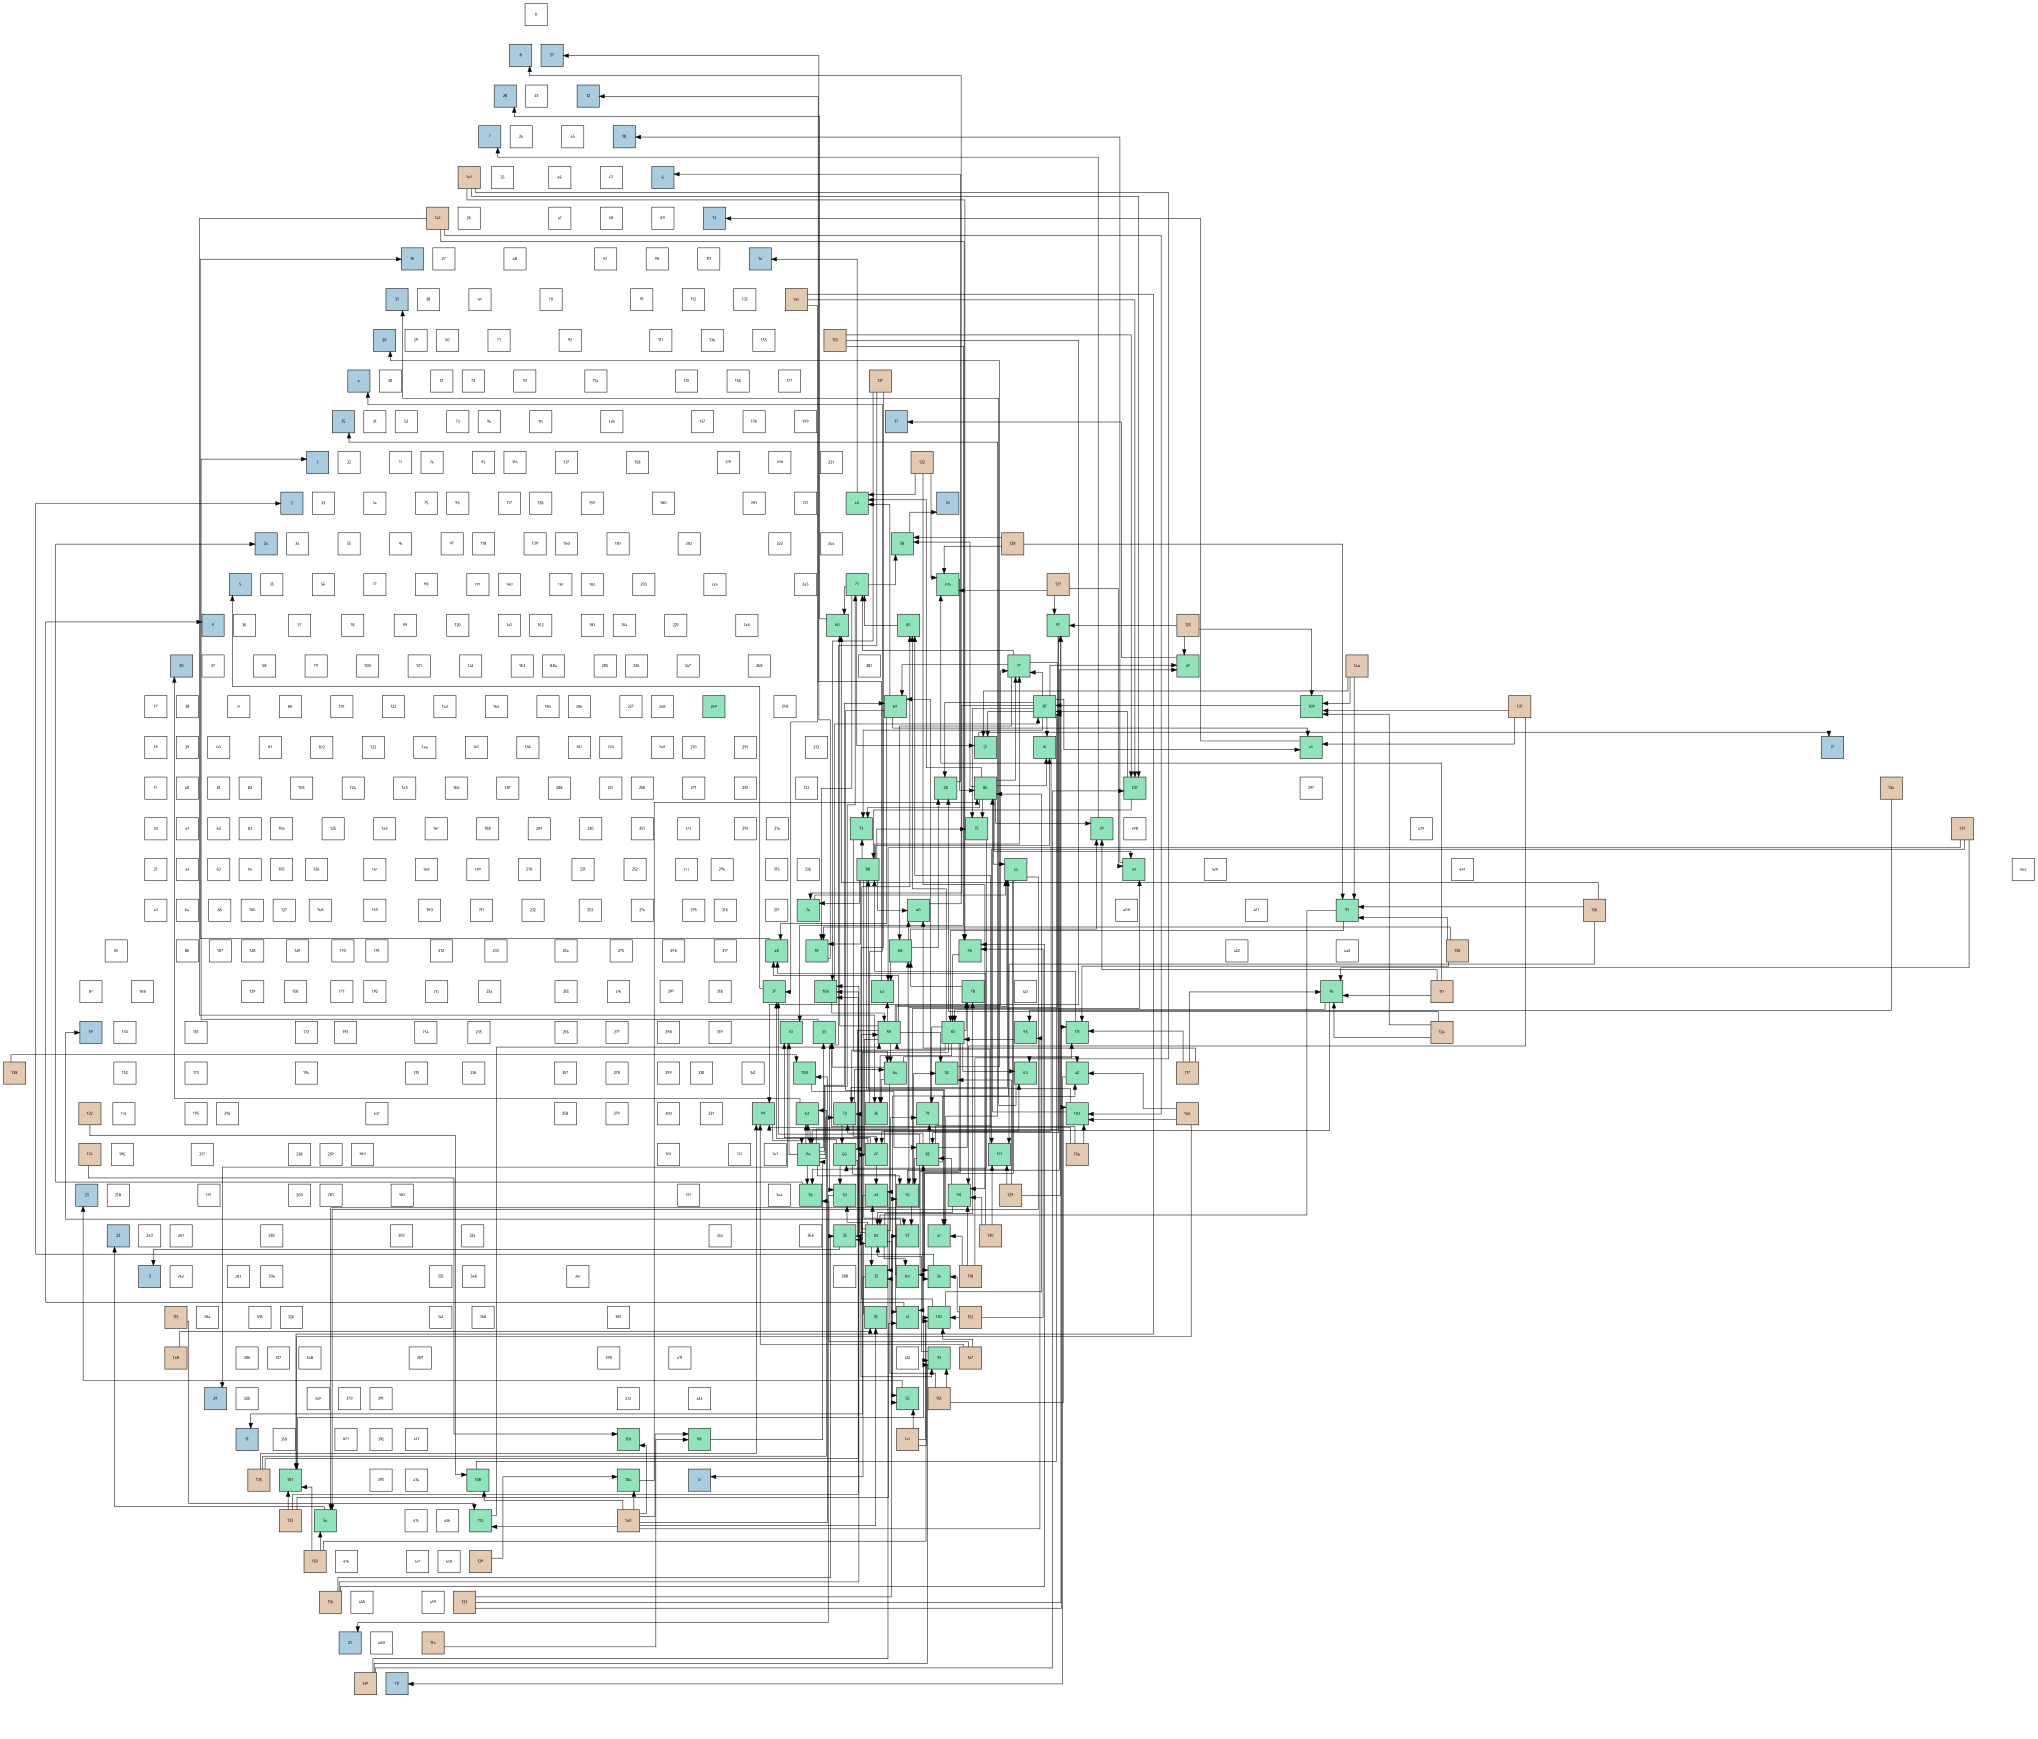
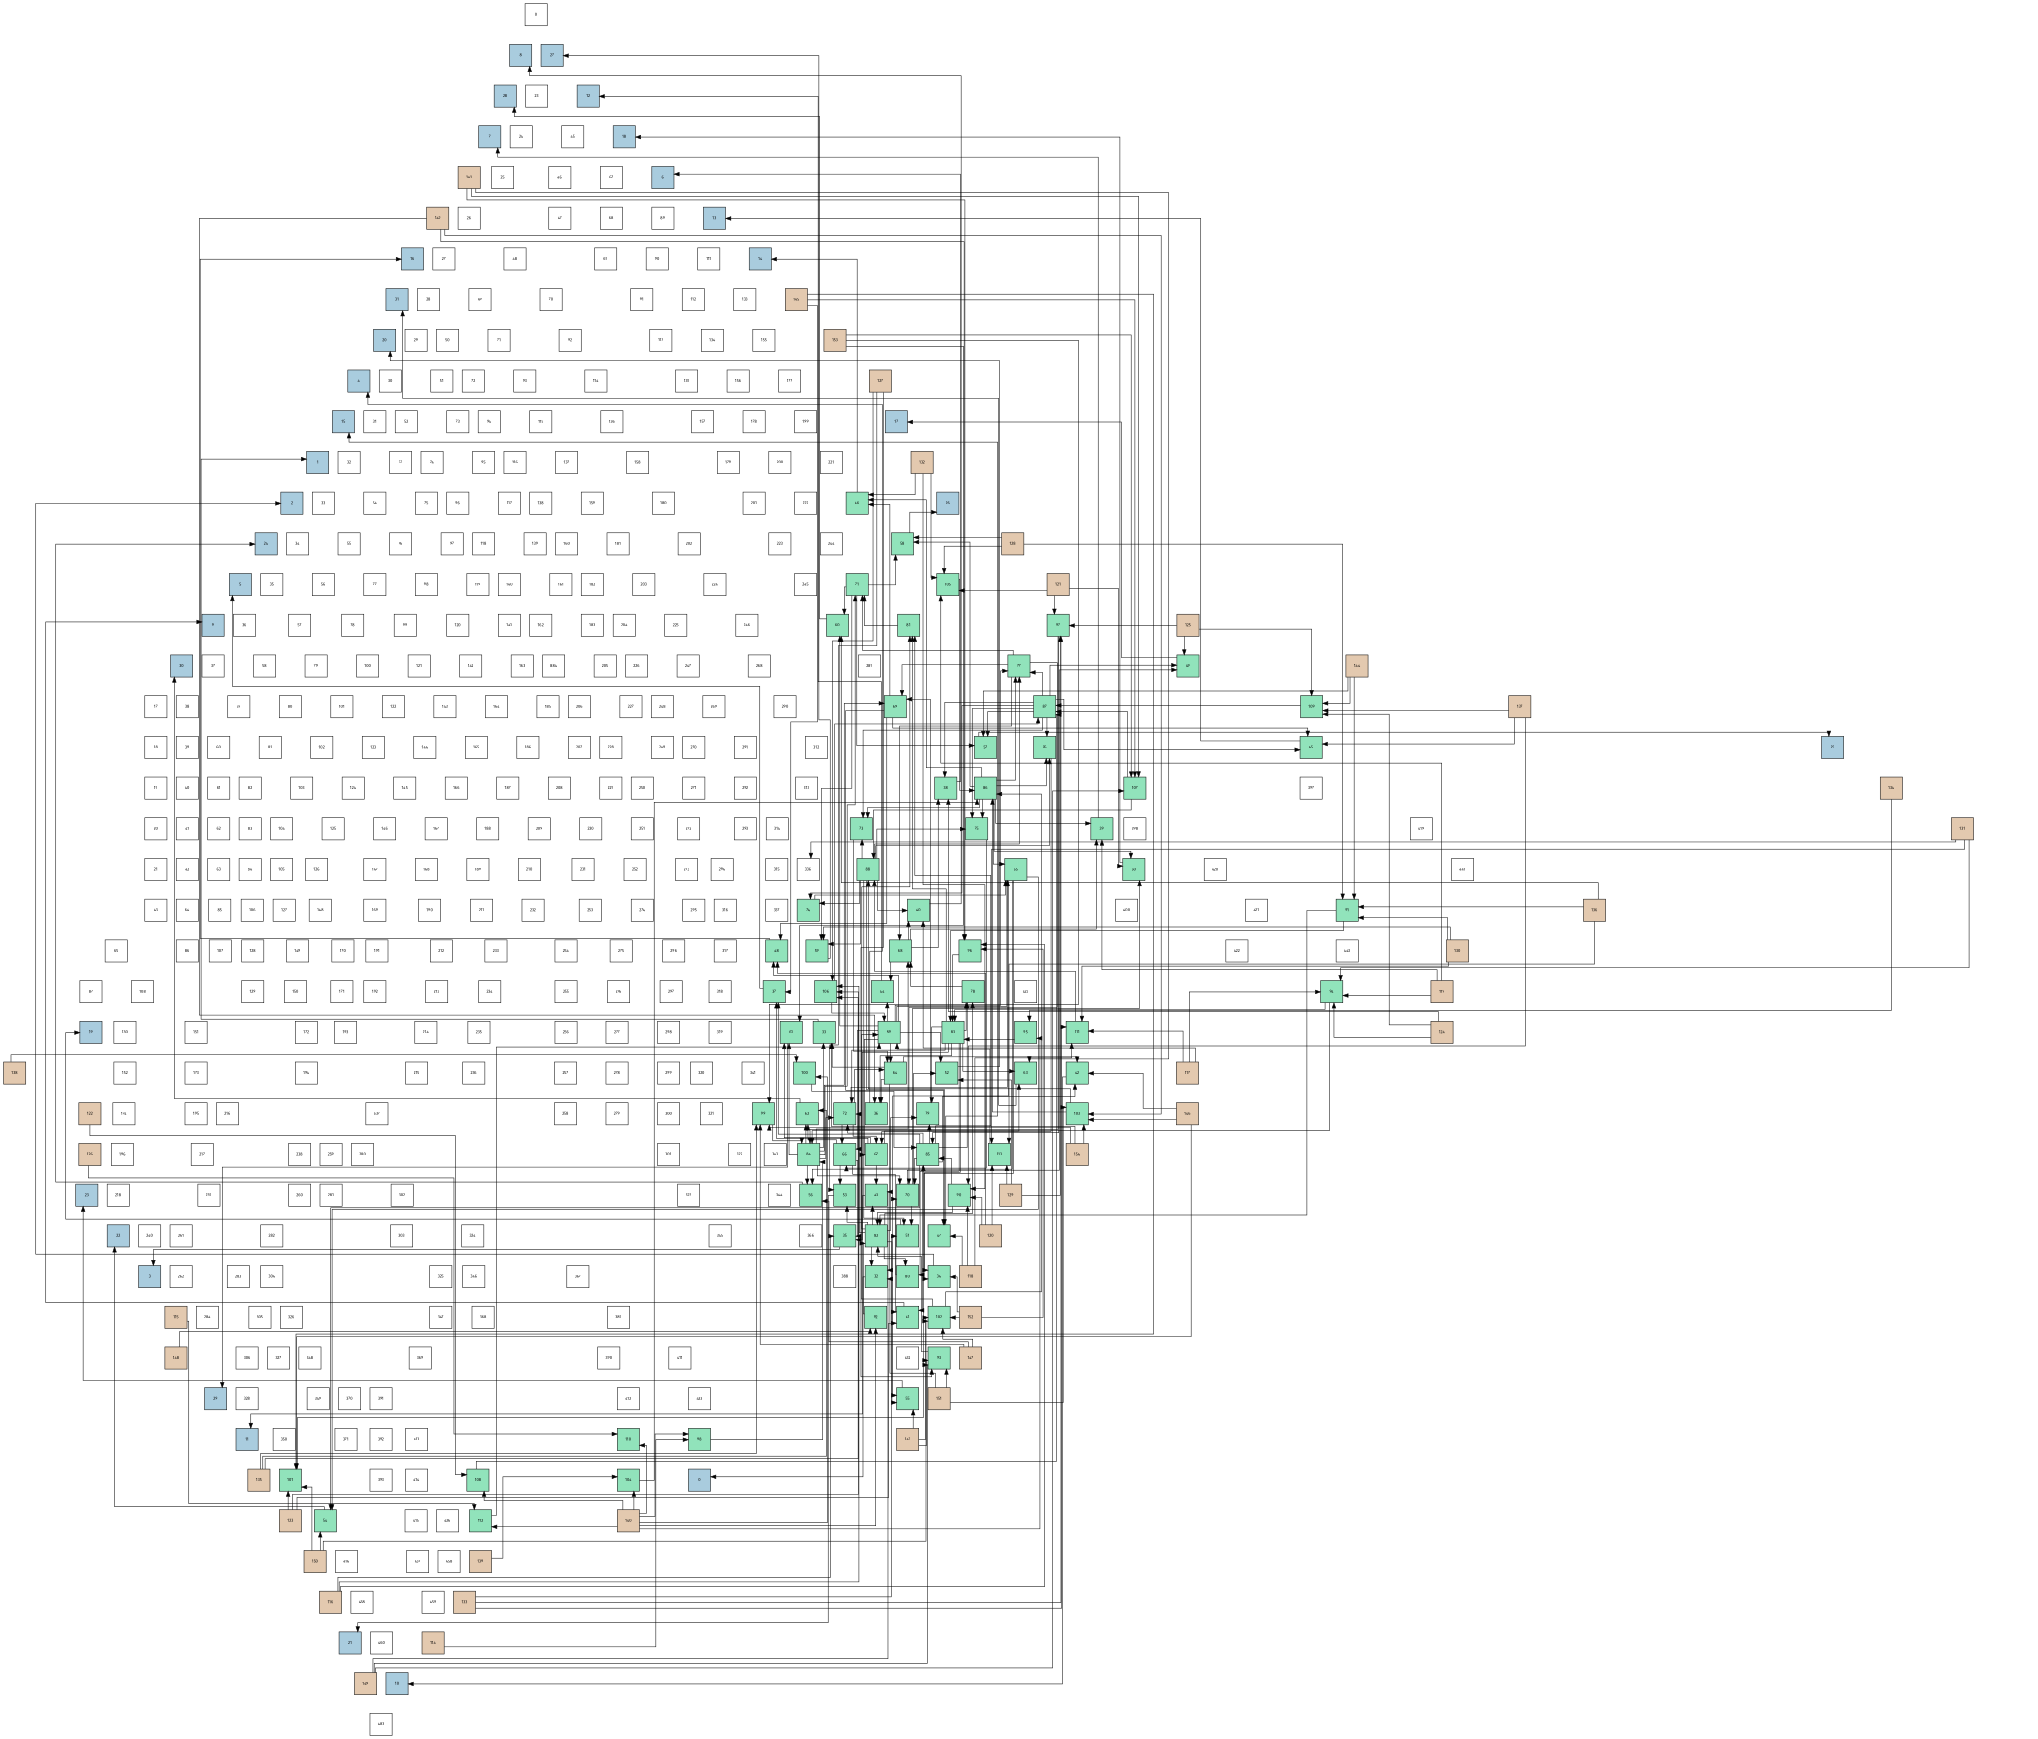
node "269": fillcolor #91e3bb -> #ffffff
edge "131" -> "44": now "131" -> "336"
node "462": removed
node "871": label "871" -> "371"
node "483": added
